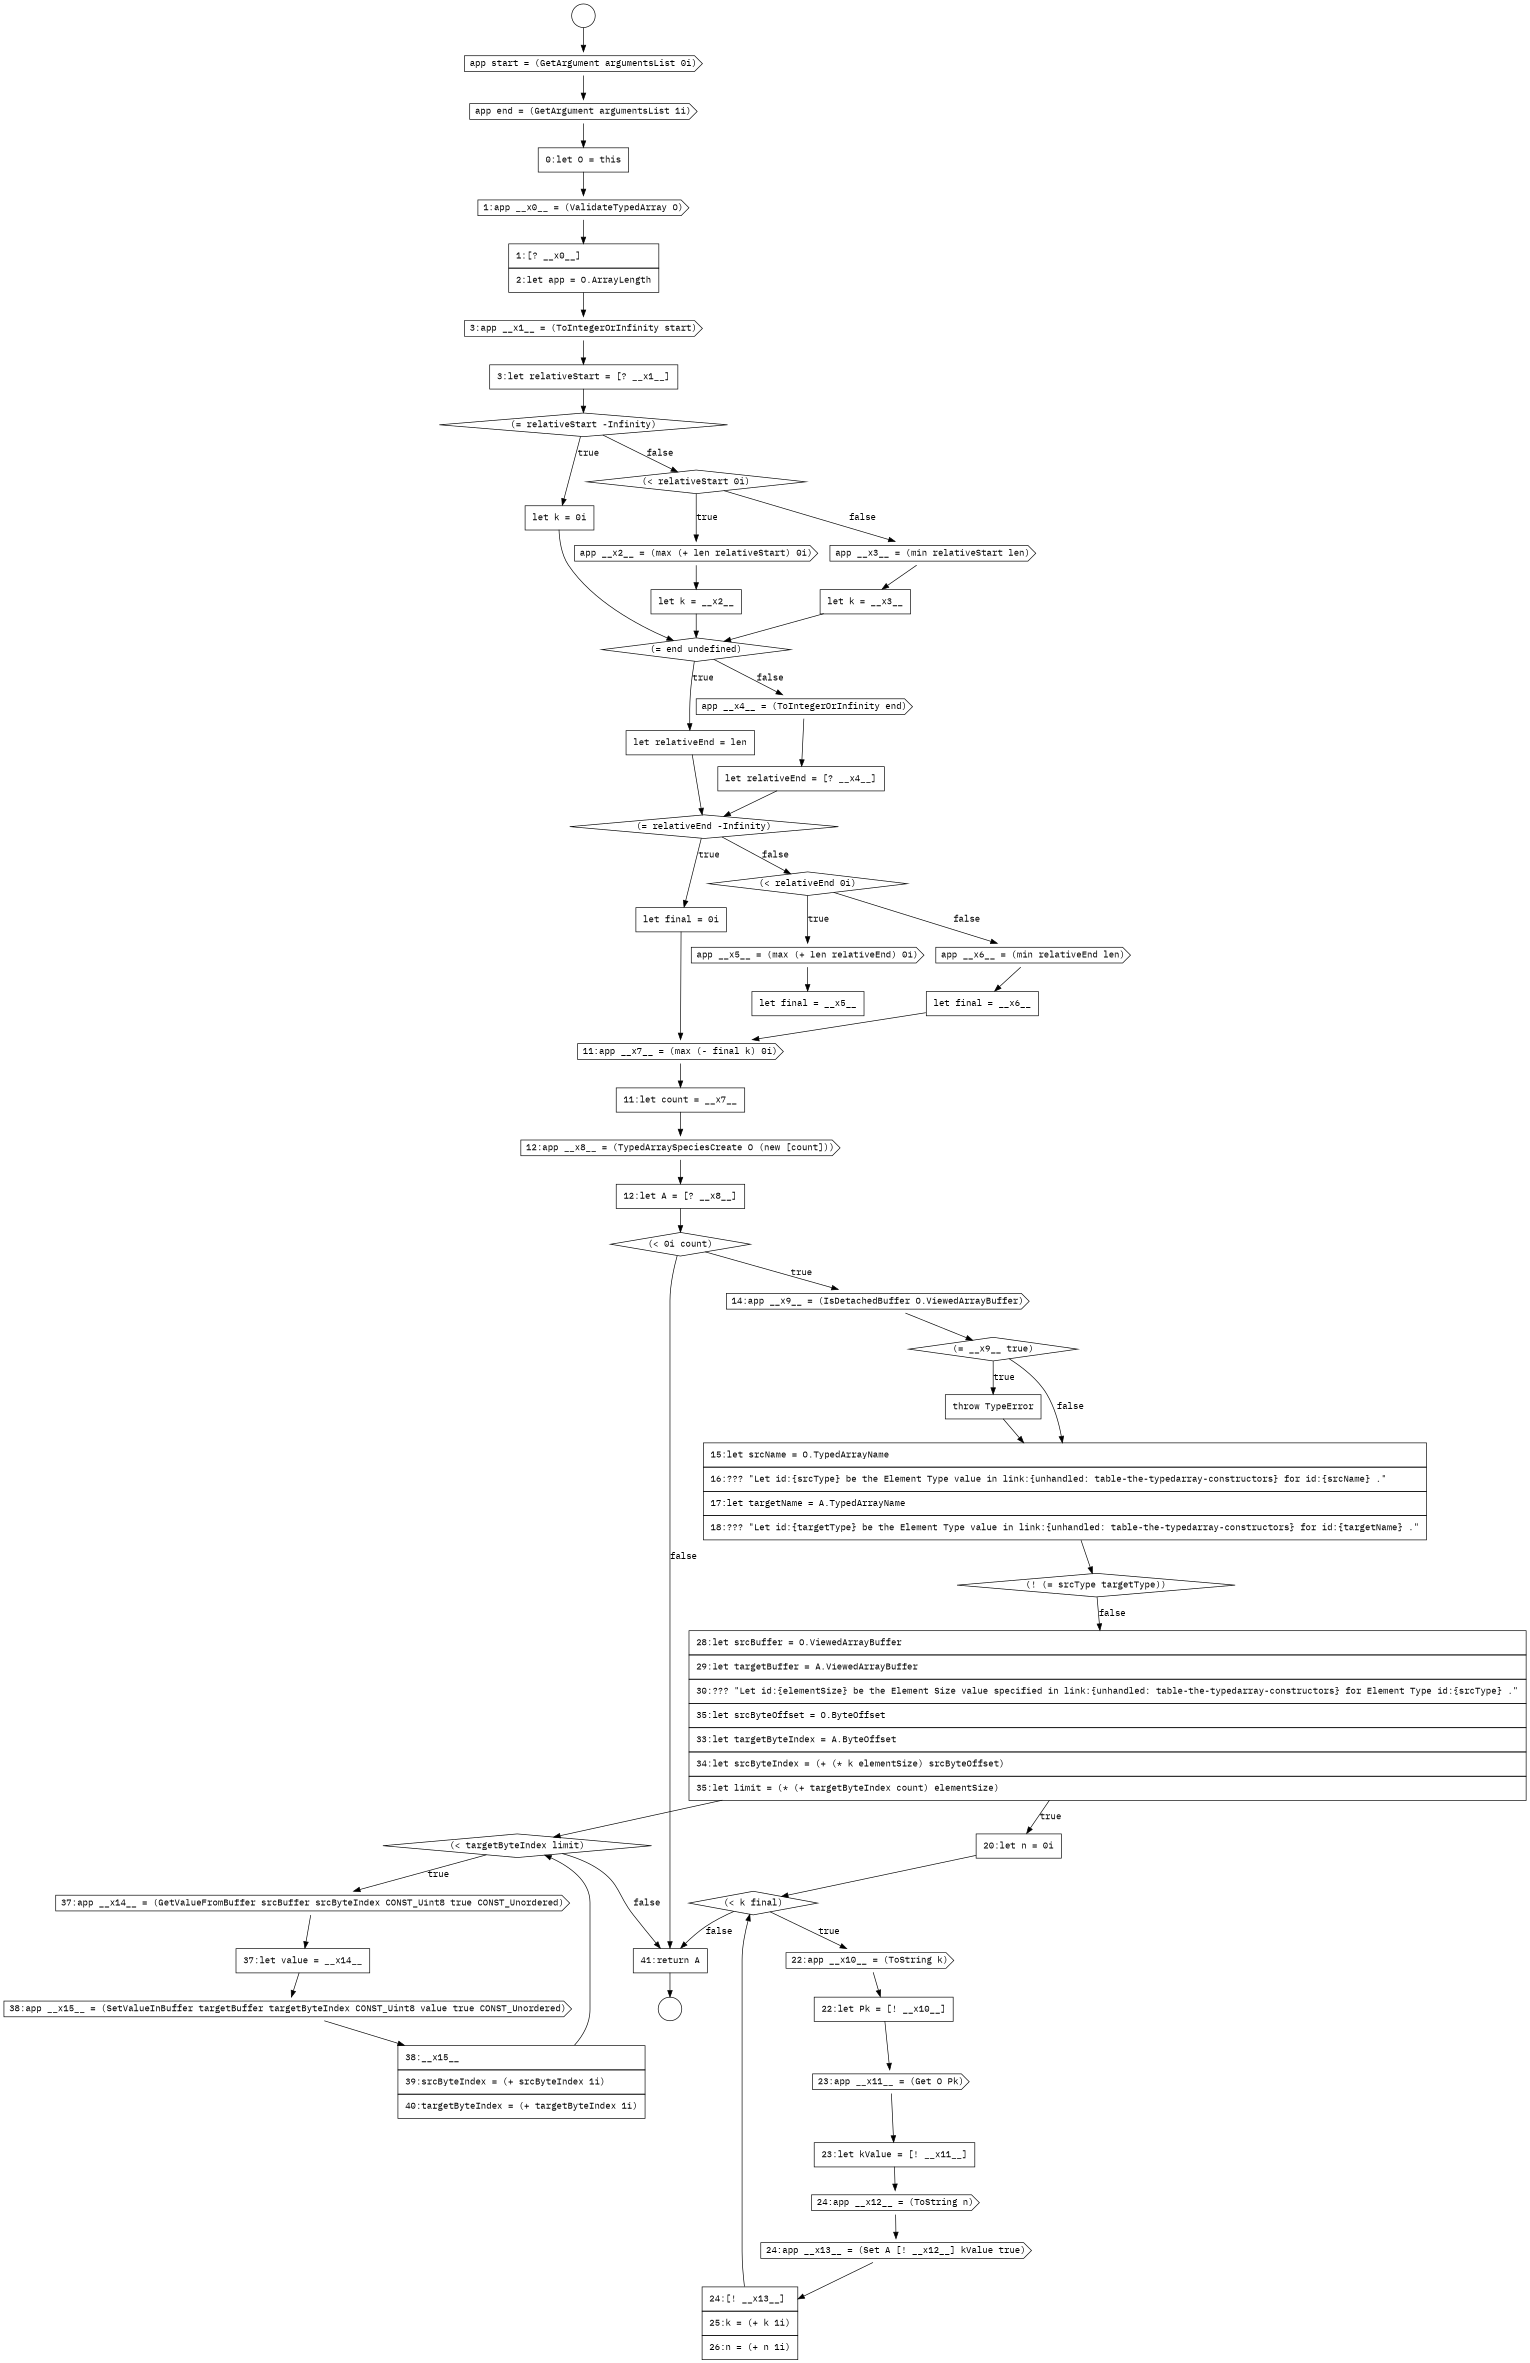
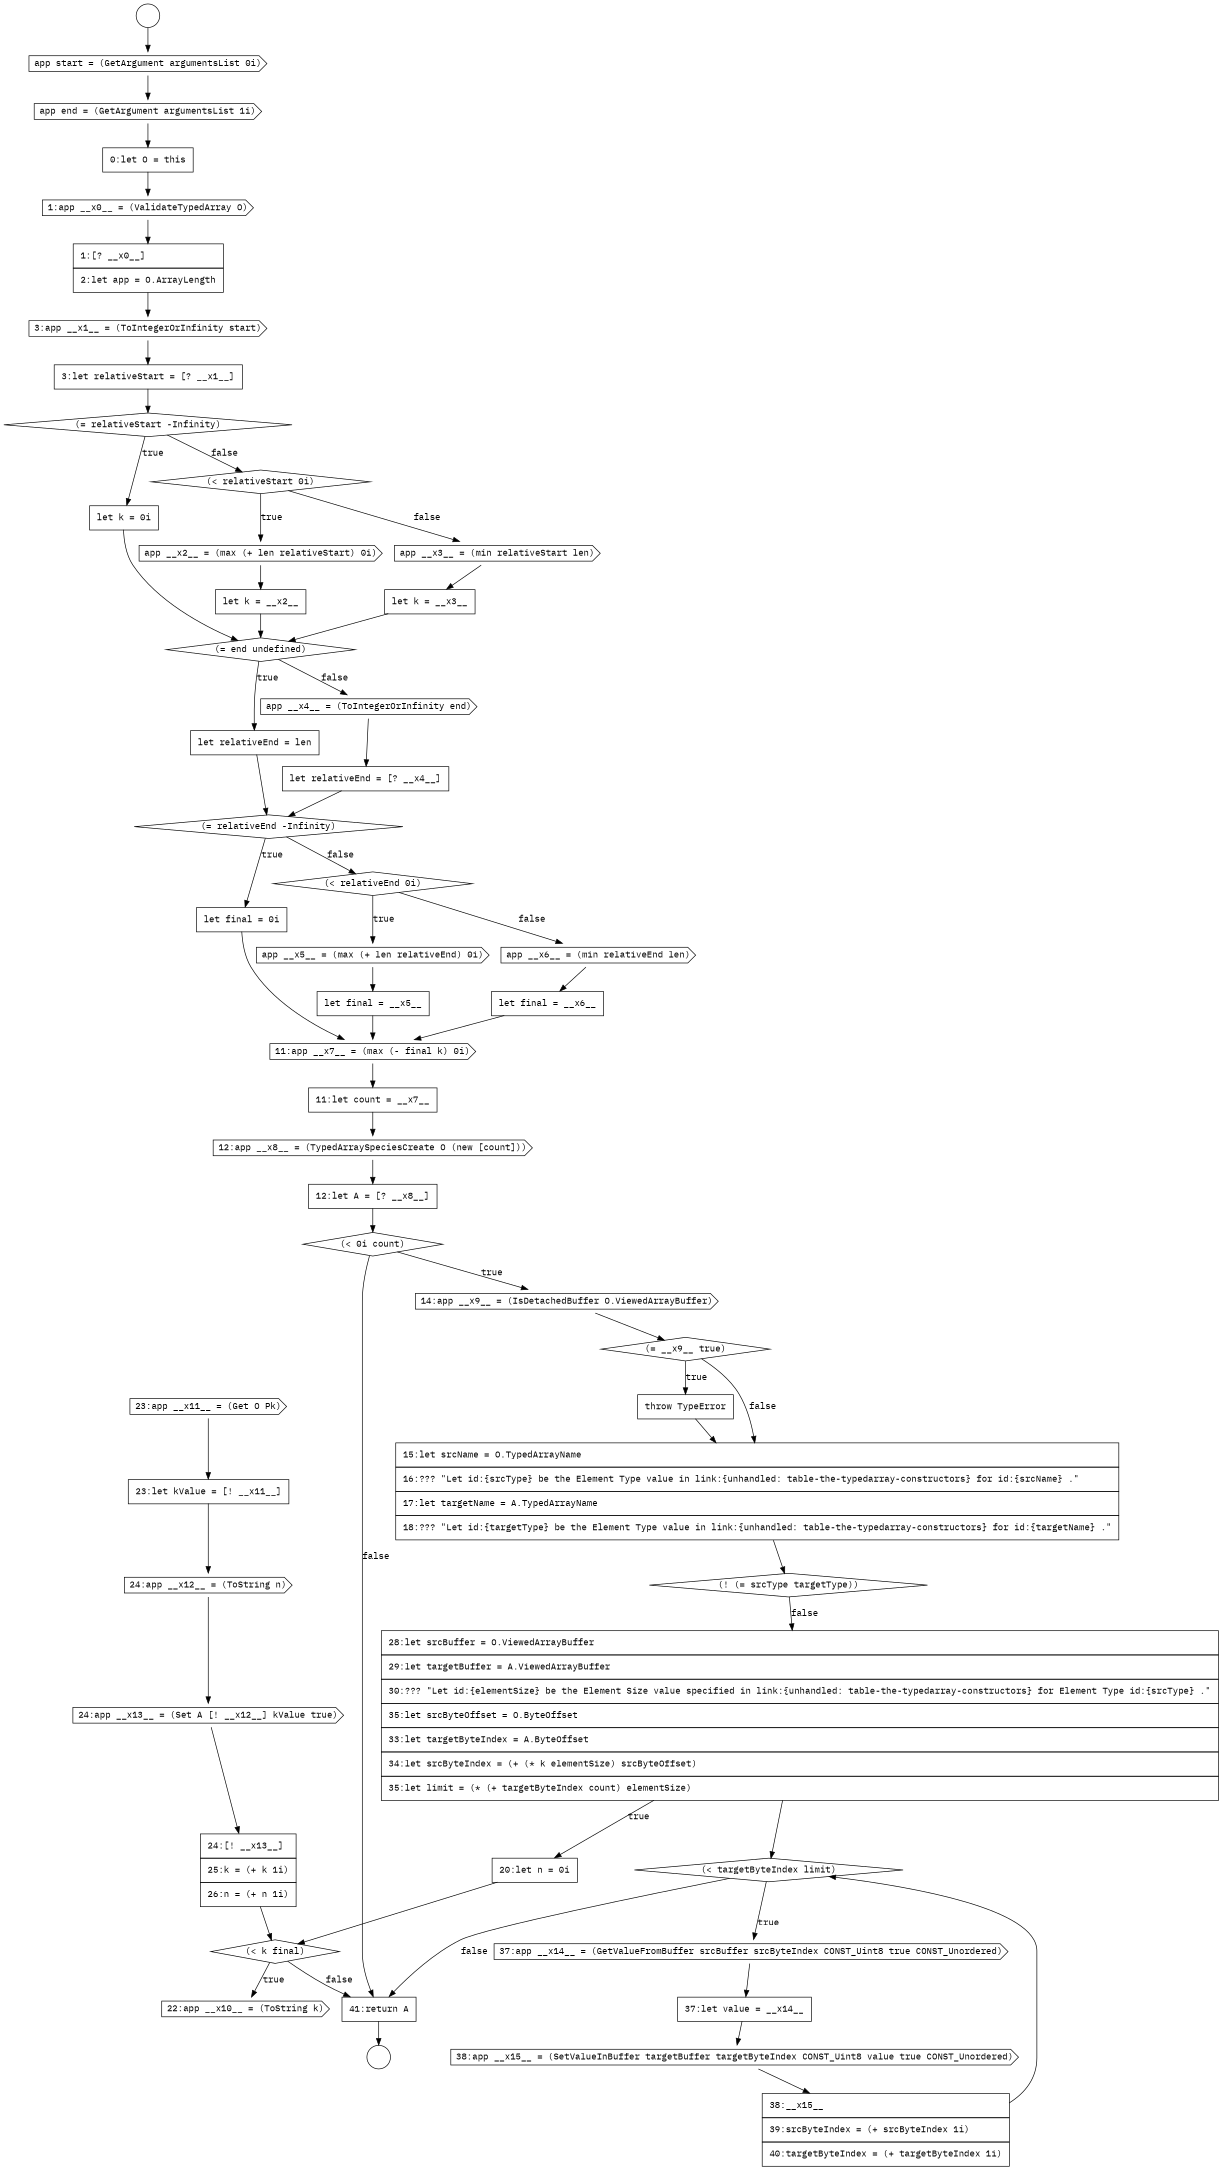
edge "let final = __x5__" -> "11:app __x7__ = (max (- final k) 0i)": added
node "22:let Pk = [! __x10__]": removed
